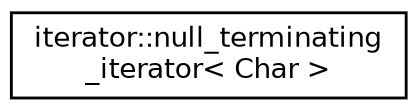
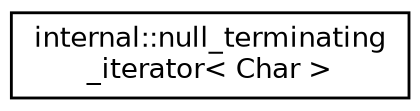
node "iterator::null_terminating _iterator< Char >": label "iterator::null_terminating _iterator< Char >" -> "internal::null_terminating _iterator< Char >"
